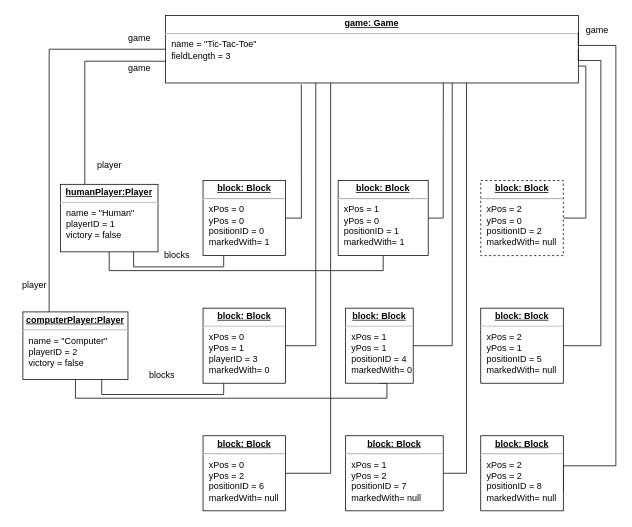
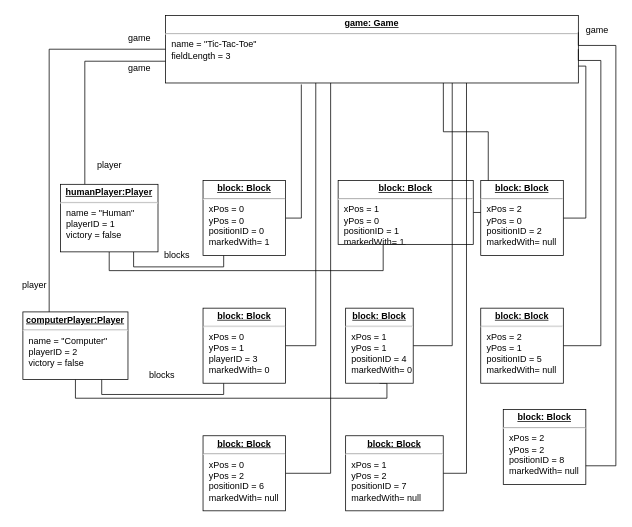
node "block: Block xPos = 1 yPos = 0 positionID = 1 markedWith= 1": size 90x75 -> 135x64
node "block: Block xPos = 2 yPos = 0 positionID = 2 markedWith= null": style dashed -> solid
node "block: Block xPos = 2 yPos = 2 positionID = 8 markedWith= null": moved (522, 473) -> (544, 447)
